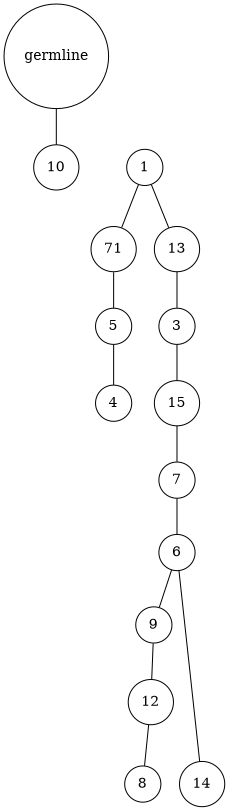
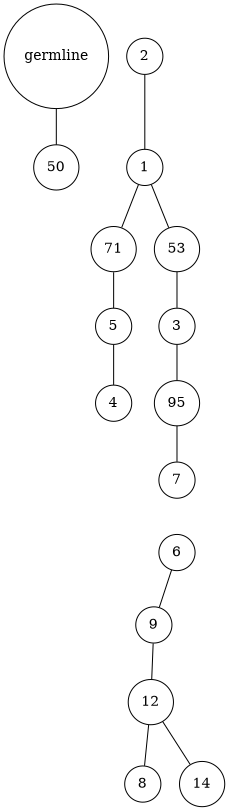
node "2": added
node "10": label "10" -> "50"
node "13": label "13" -> "53"
node "15": label "15" -> "95"
edge "7" -- "6": removed
edge "6" -- "14": now "12" -- "14"
